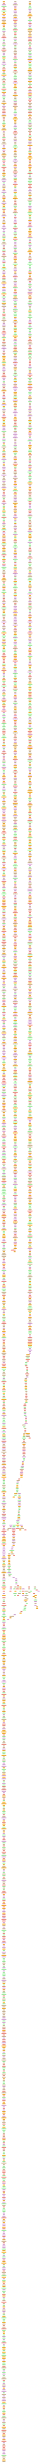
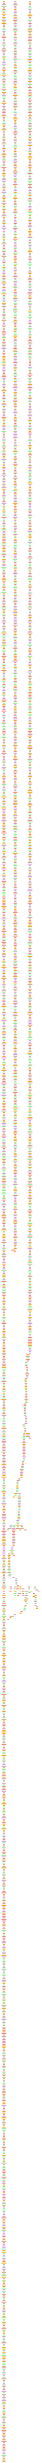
node "0x00401f84 movb $0x4<UINT8>, %al": fillcolor plum -> orange
